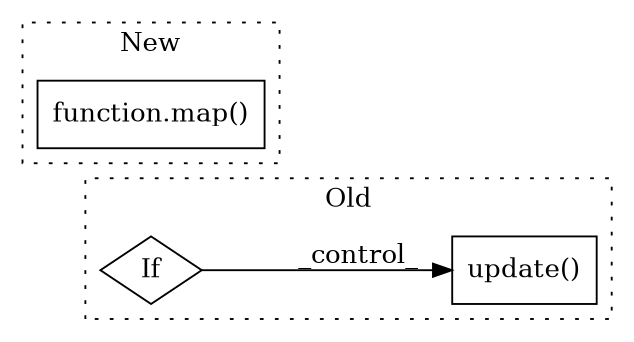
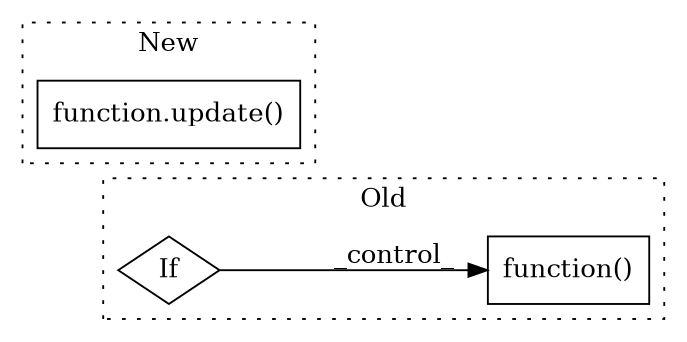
node "function.map()": label "function.map()" -> "function.update()"
node "update()": label "update()" -> "function()"
